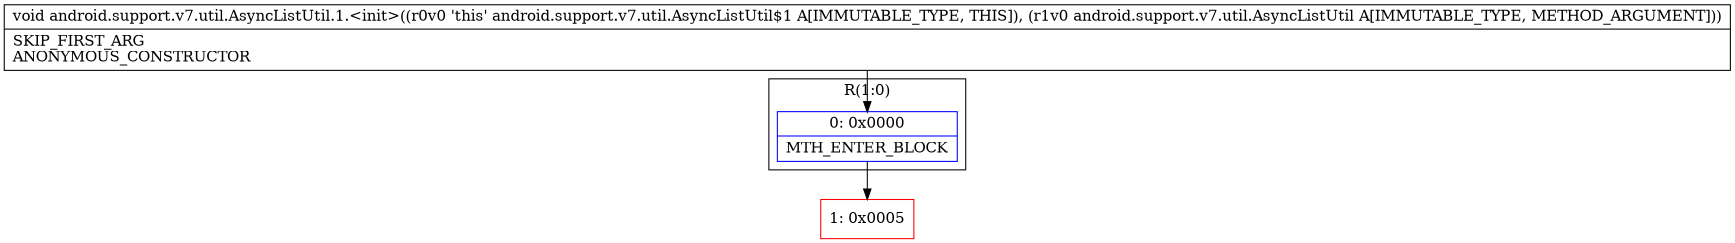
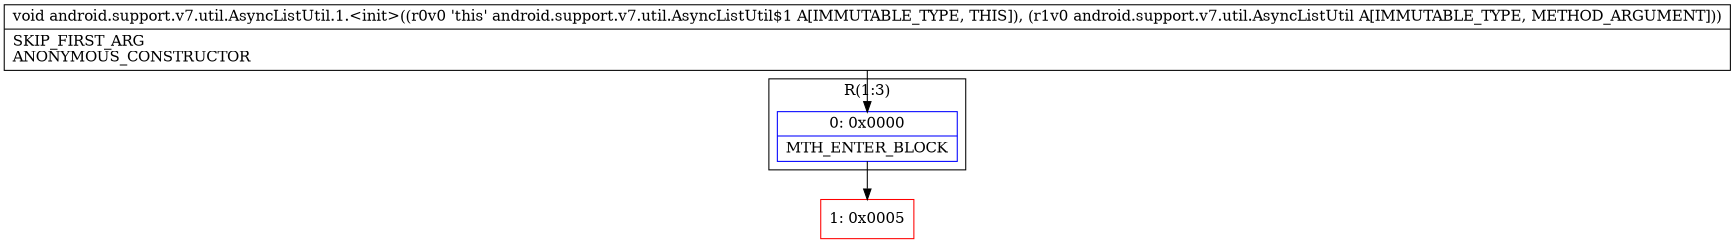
cluster "R(1:0)": label "R(1:0)" -> "R(1:3)"
